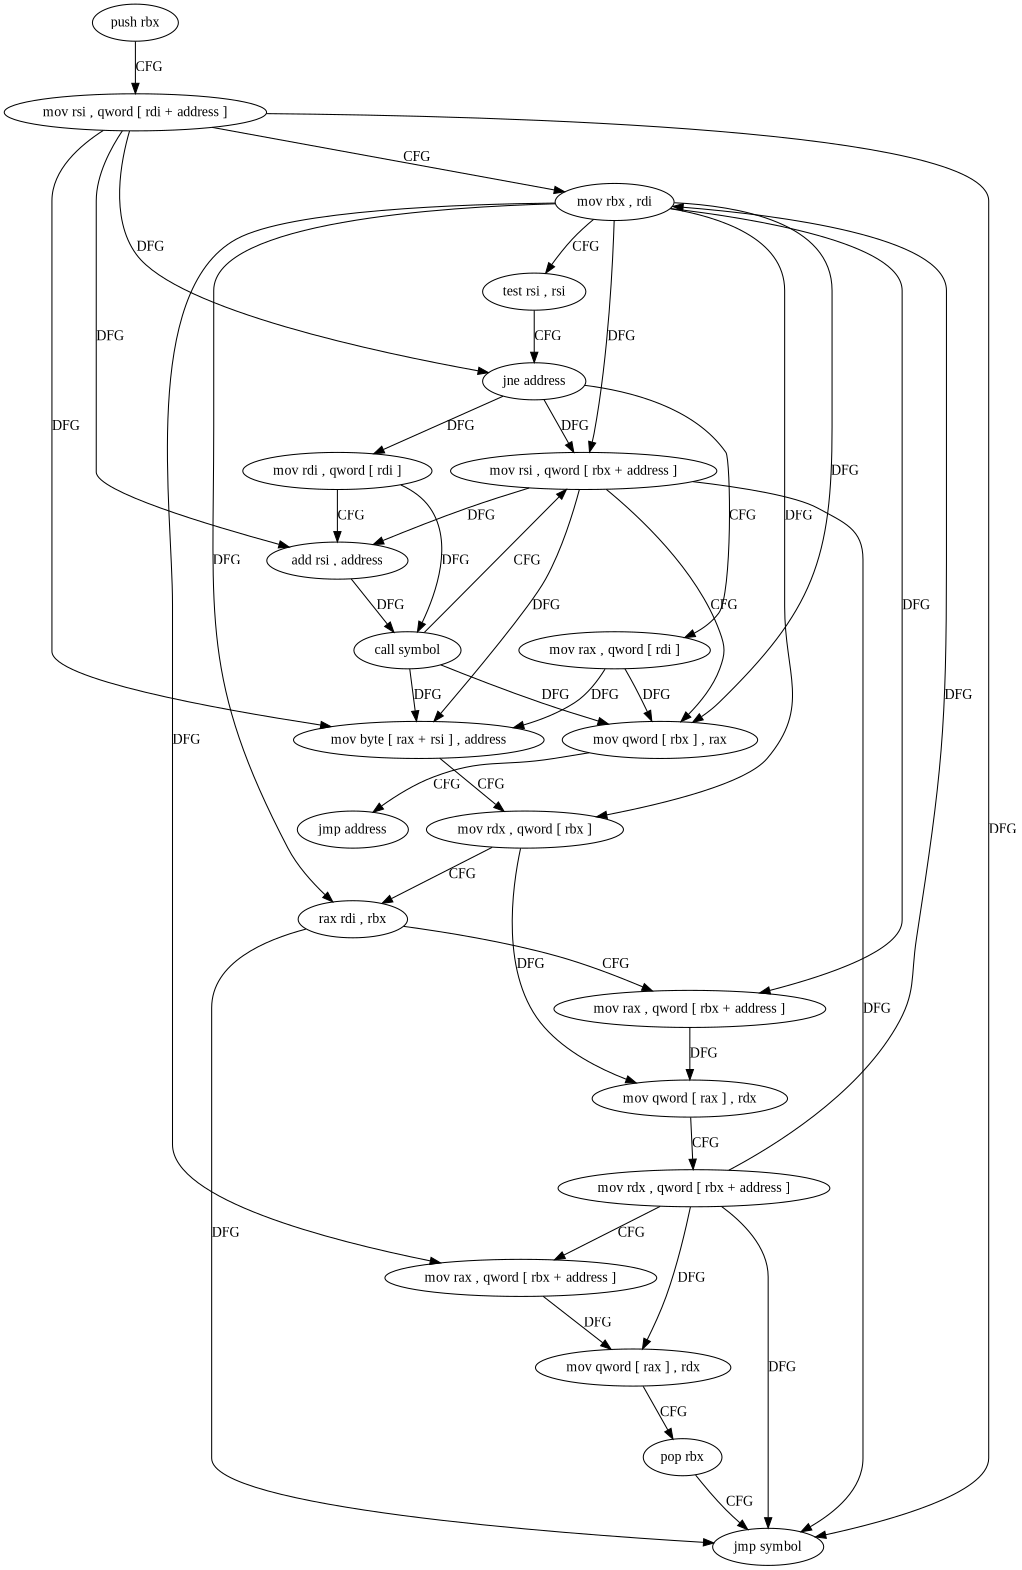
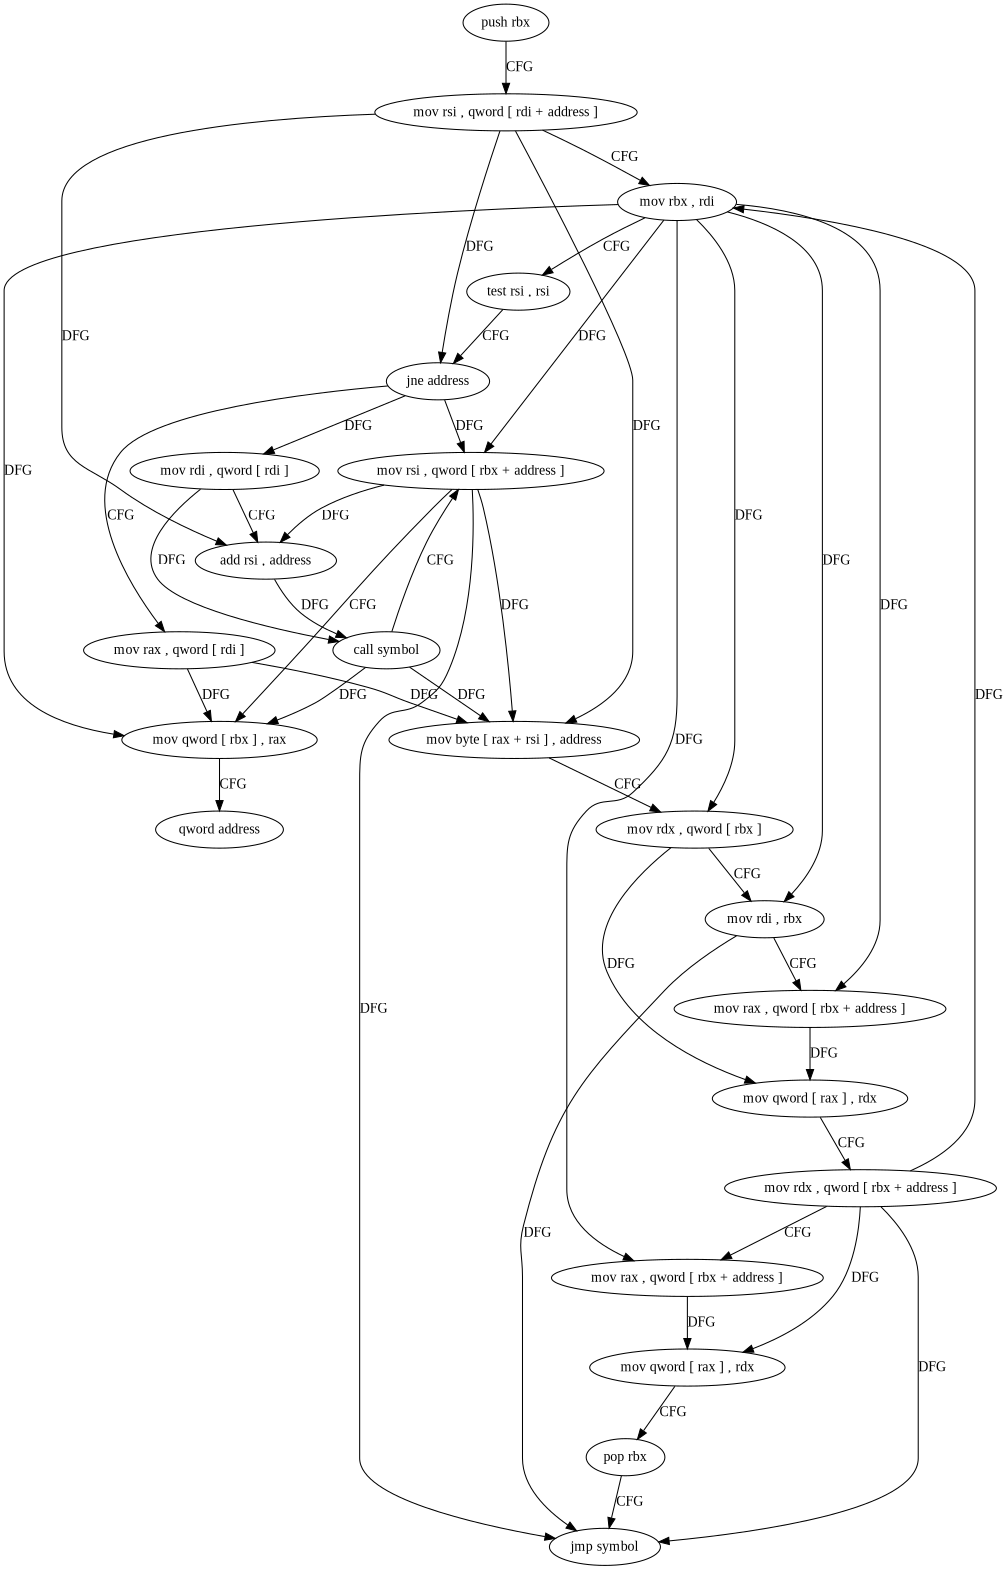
edge "mov rsi , qword [ rdi + address ]" -> "jmp symbol": removed, label "DFG"
node "jmp address": label "jmp address" -> "qword address"
node "rax rdi , rbx": label "rax rdi , rbx" -> "mov rdi , rbx"
